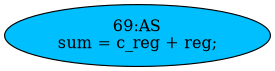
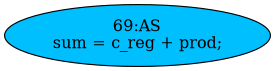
node "69:AS sum = c_reg + reg;": label "69:AS sum = c_reg + reg;" -> "69:AS sum = c_reg + prod;"
